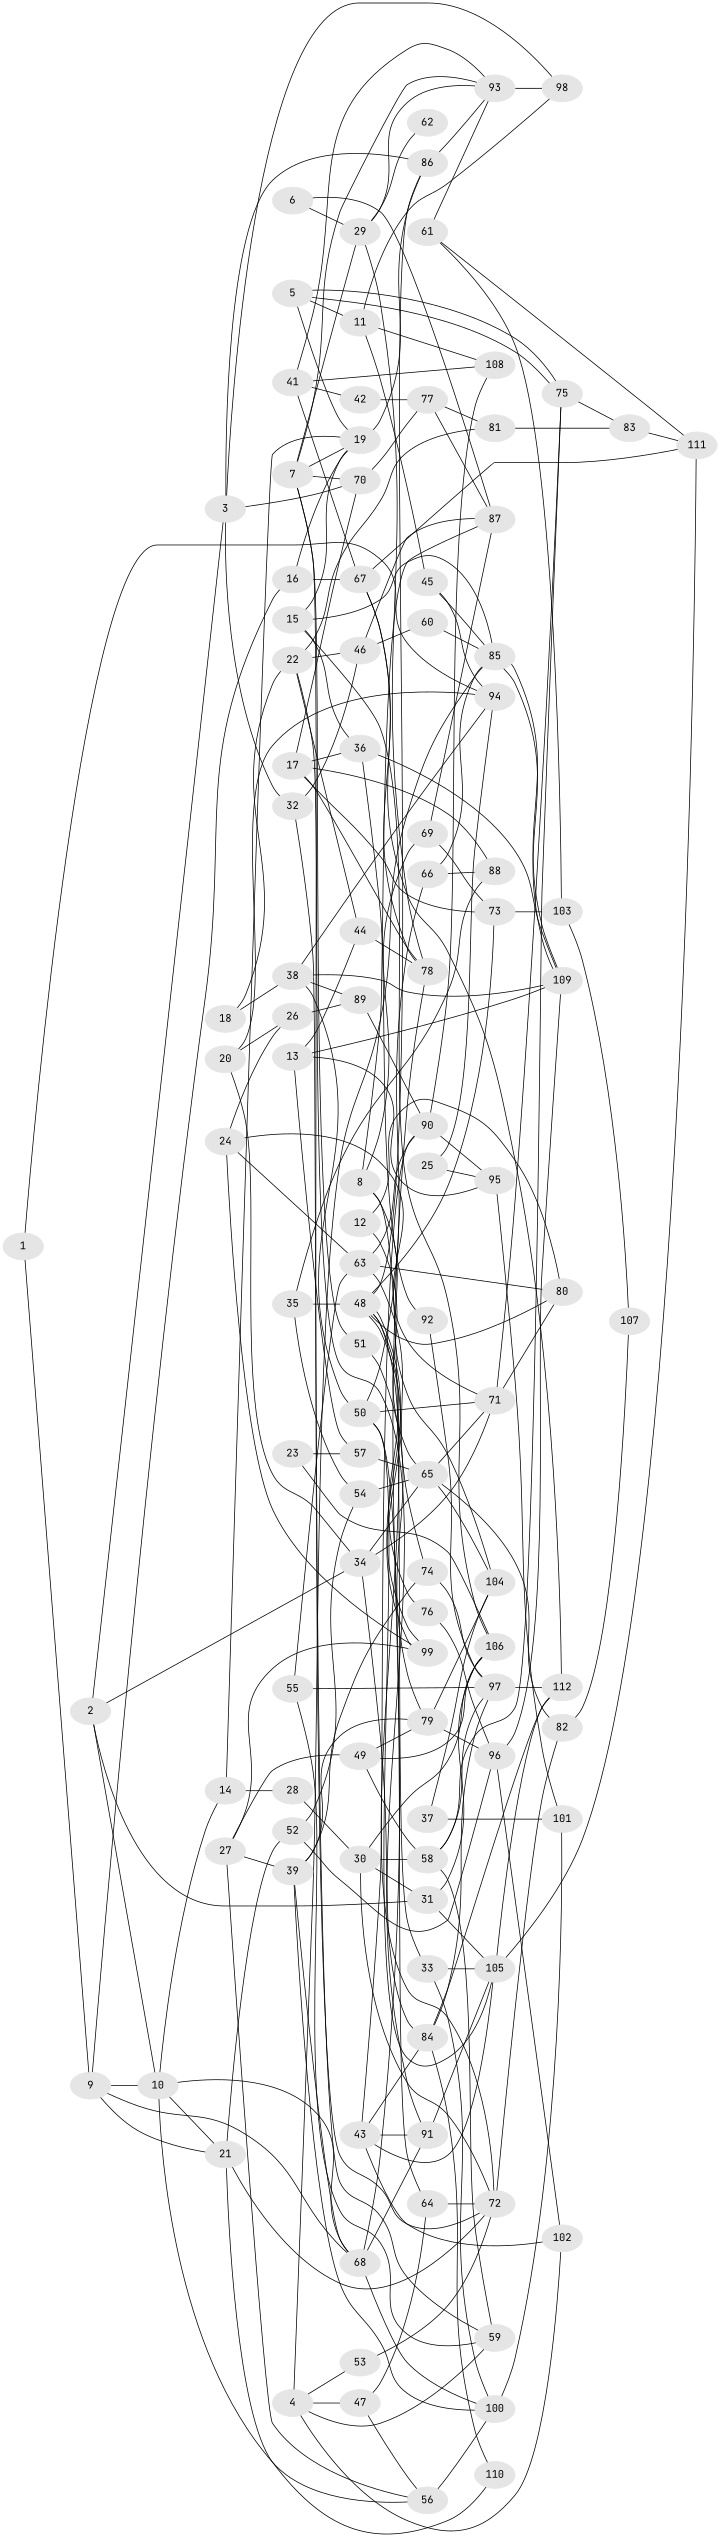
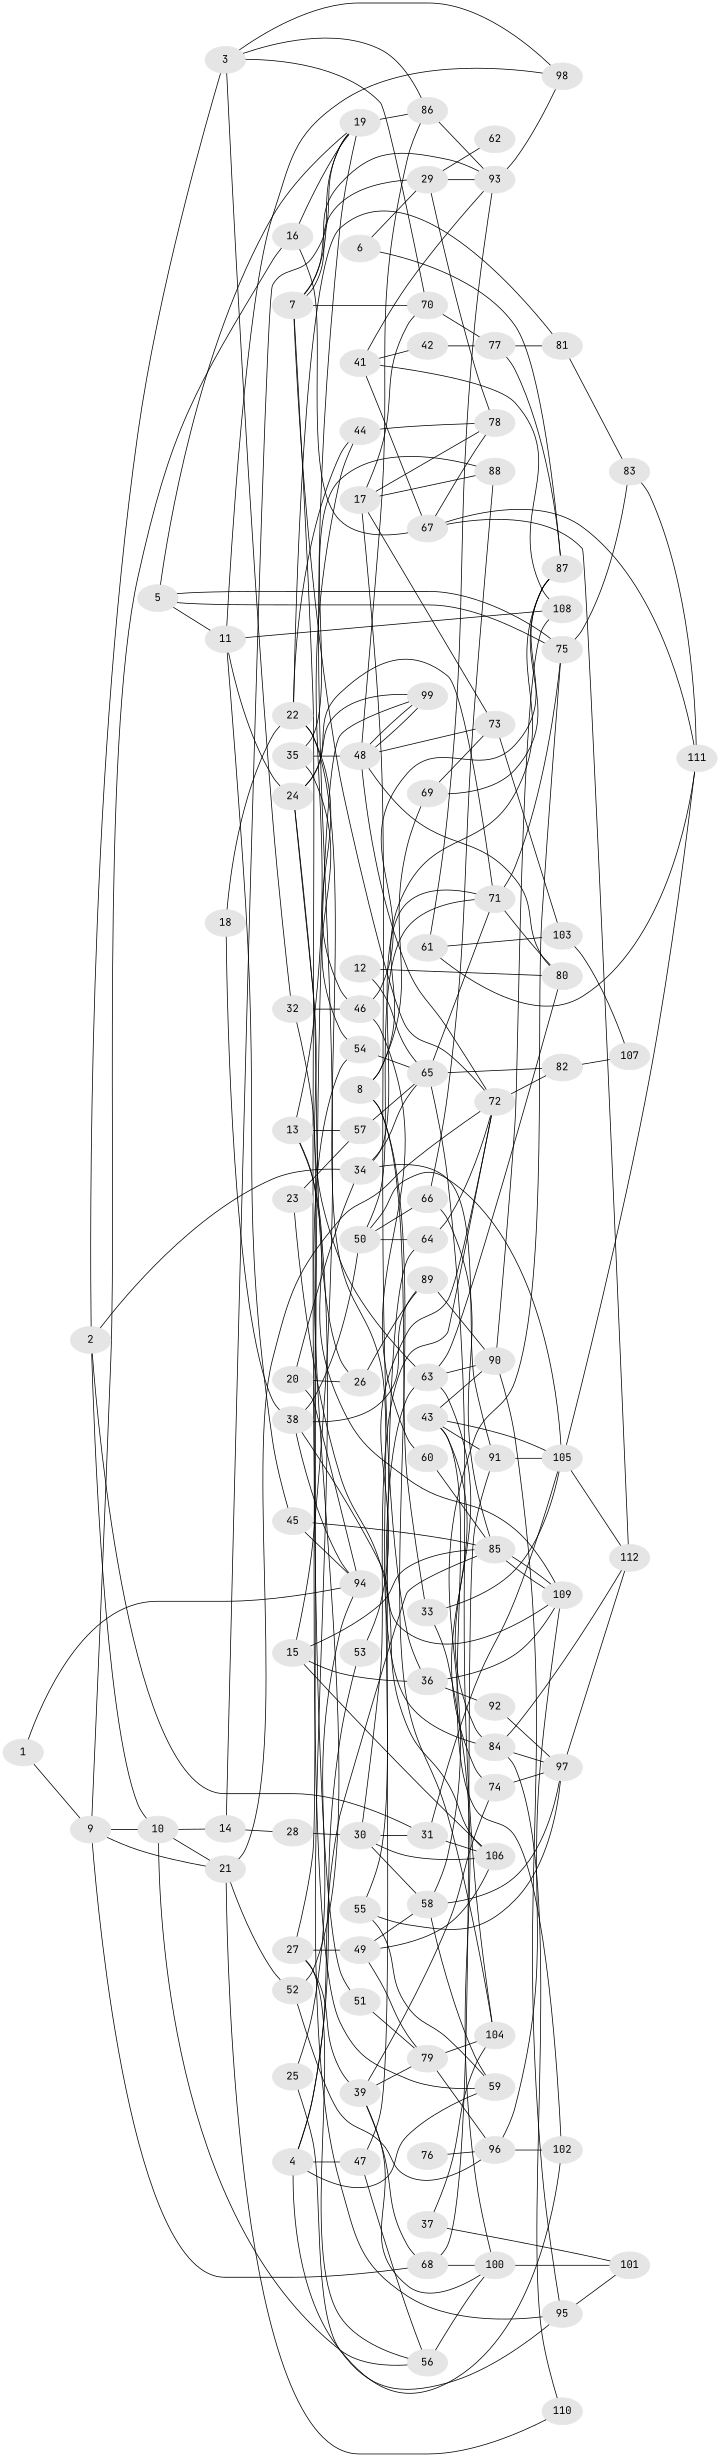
edge "11" -- "24": added
edge "48" -- "76": removed
edge "78" -- "68": removed
edge "10" -- "68": removed
